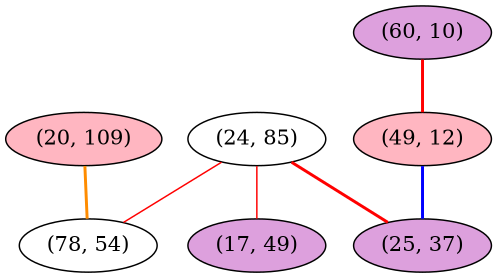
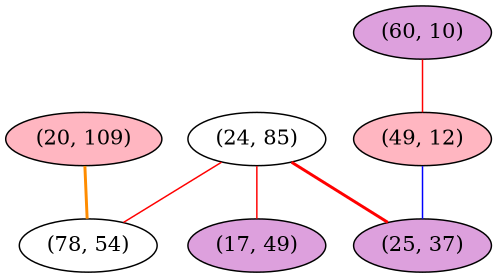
edge "(60, 10)" -- "(49, 12)": style bold -> solid
edge "(49, 12)" -- "(25, 37)": style bold -> solid
